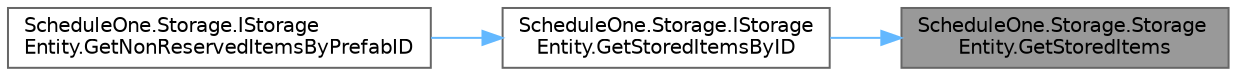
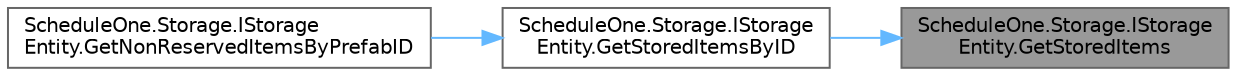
node "ScheduleOne.Storage.Storage Entity.GetStoredItems": label "ScheduleOne.Storage.Storage Entity.GetStoredItems" -> "ScheduleOne.Storage.IStorage Entity.GetStoredItems"
